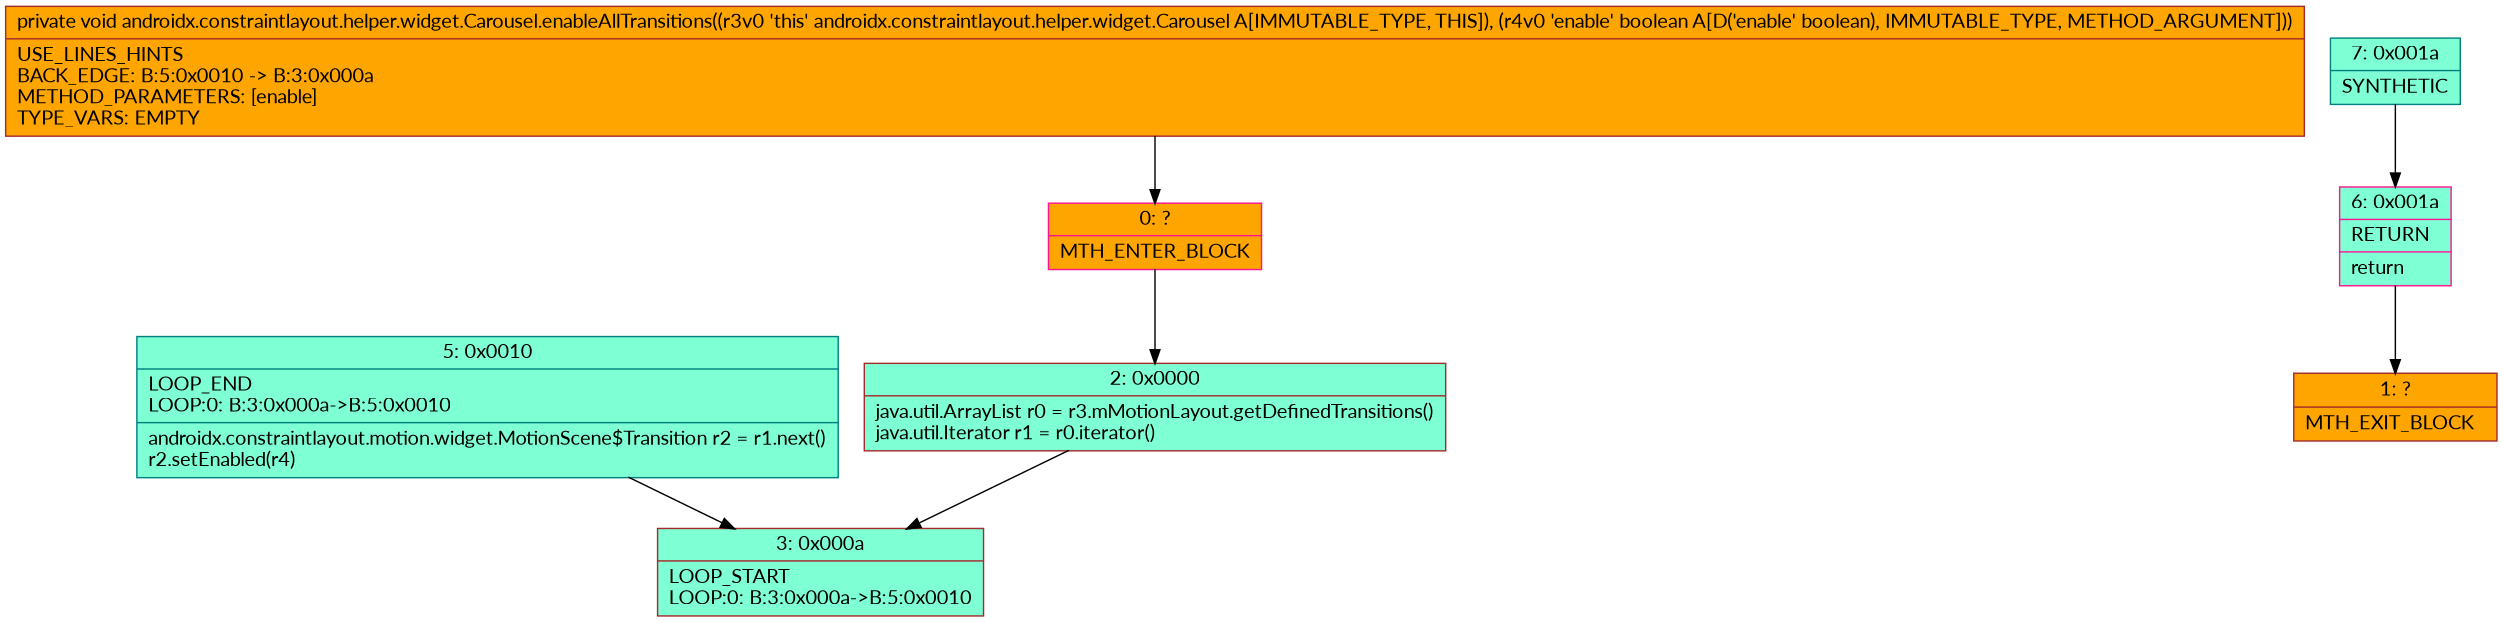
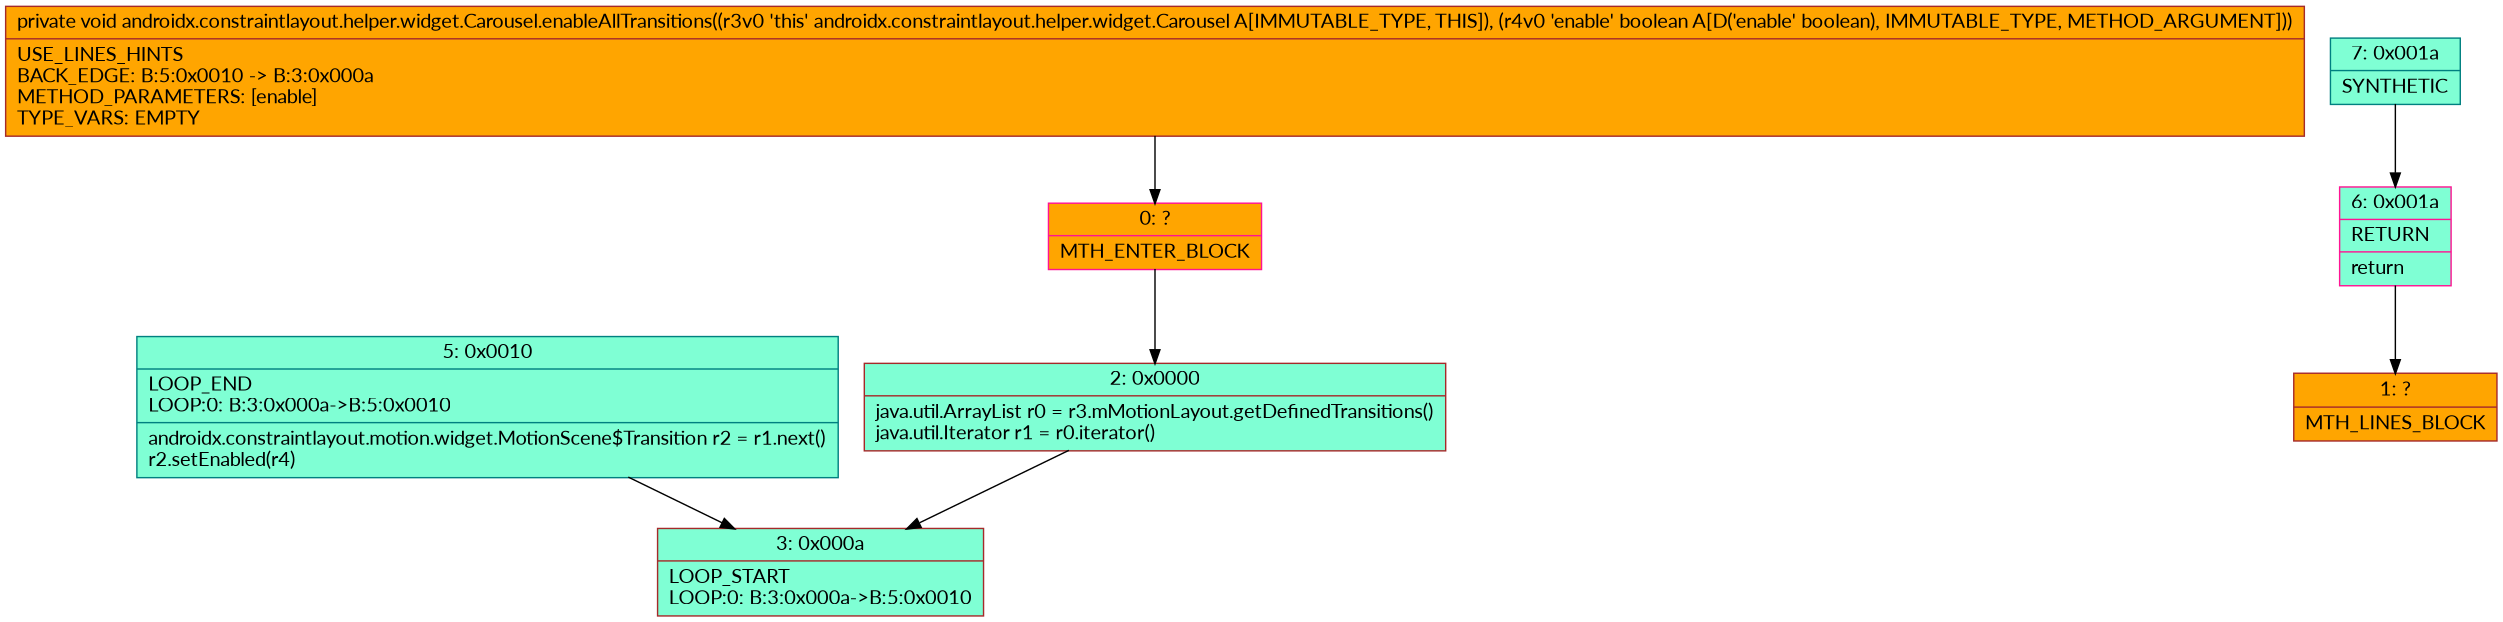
node "1: ?": text "MTH_EXIT_BLOCK" -> "MTH_LINES_BLOCK"
